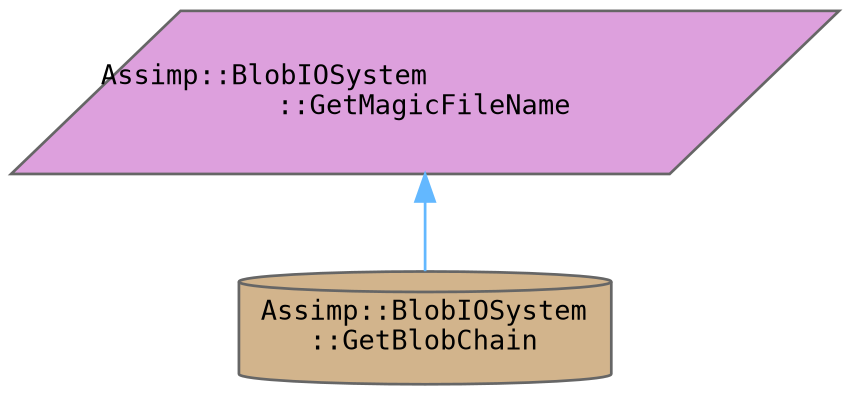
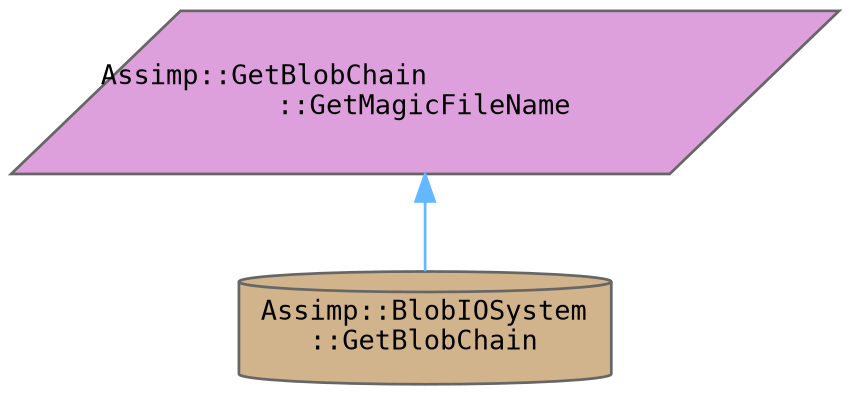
node "Assimp::BlobIOSystem ::GetMagicFileName": label "Assimp::BlobIOSystem ::GetMagicFileName" -> "Assimp::GetBlobChain ::GetMagicFileName"
